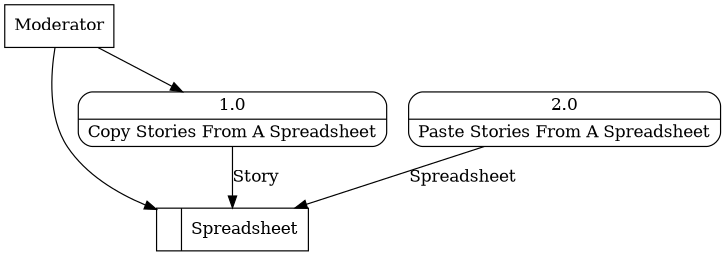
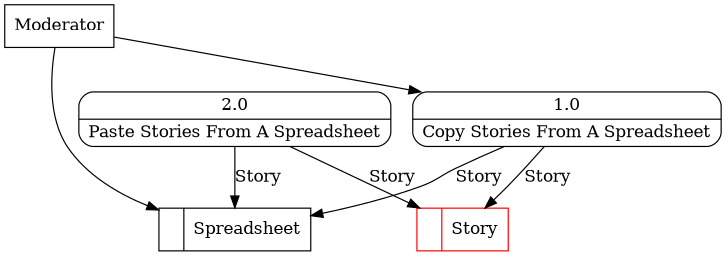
edge "2.0" -> "Spreadsheet": label "Spreadsheet" -> "Story"
node "Story": added
